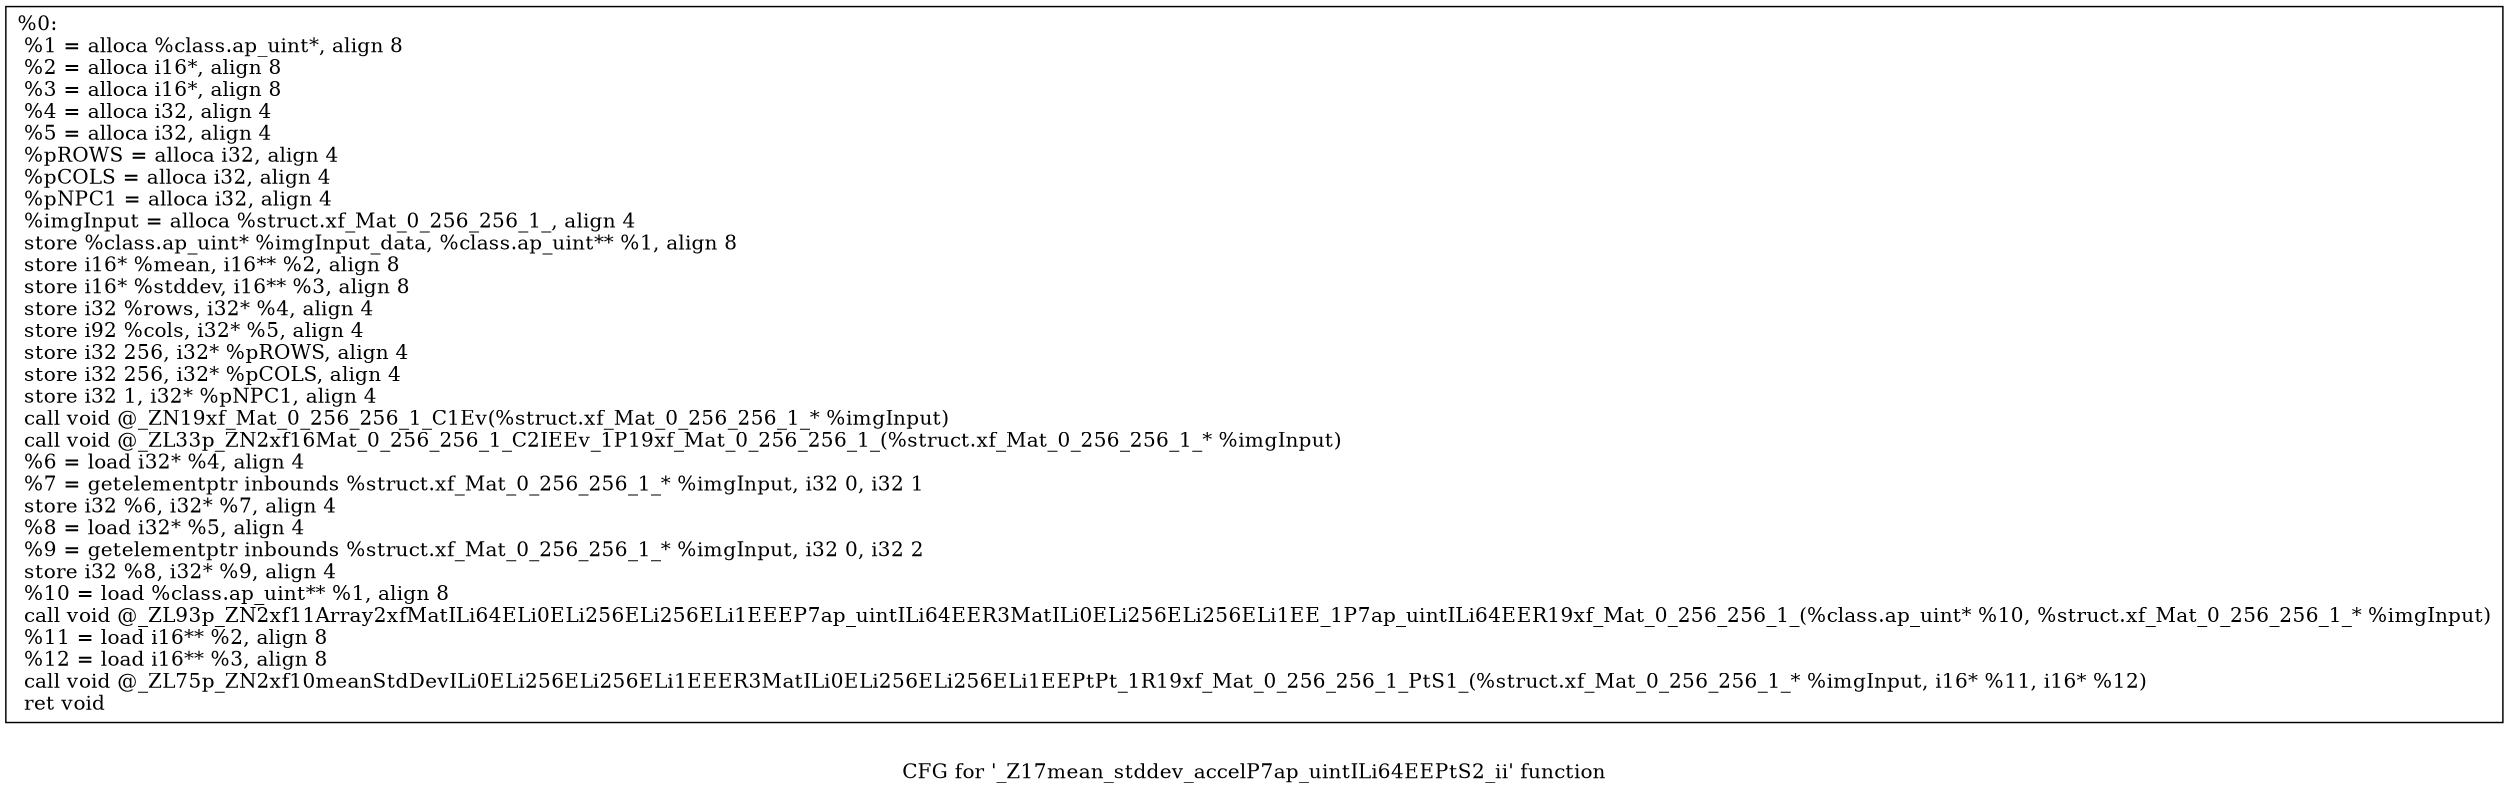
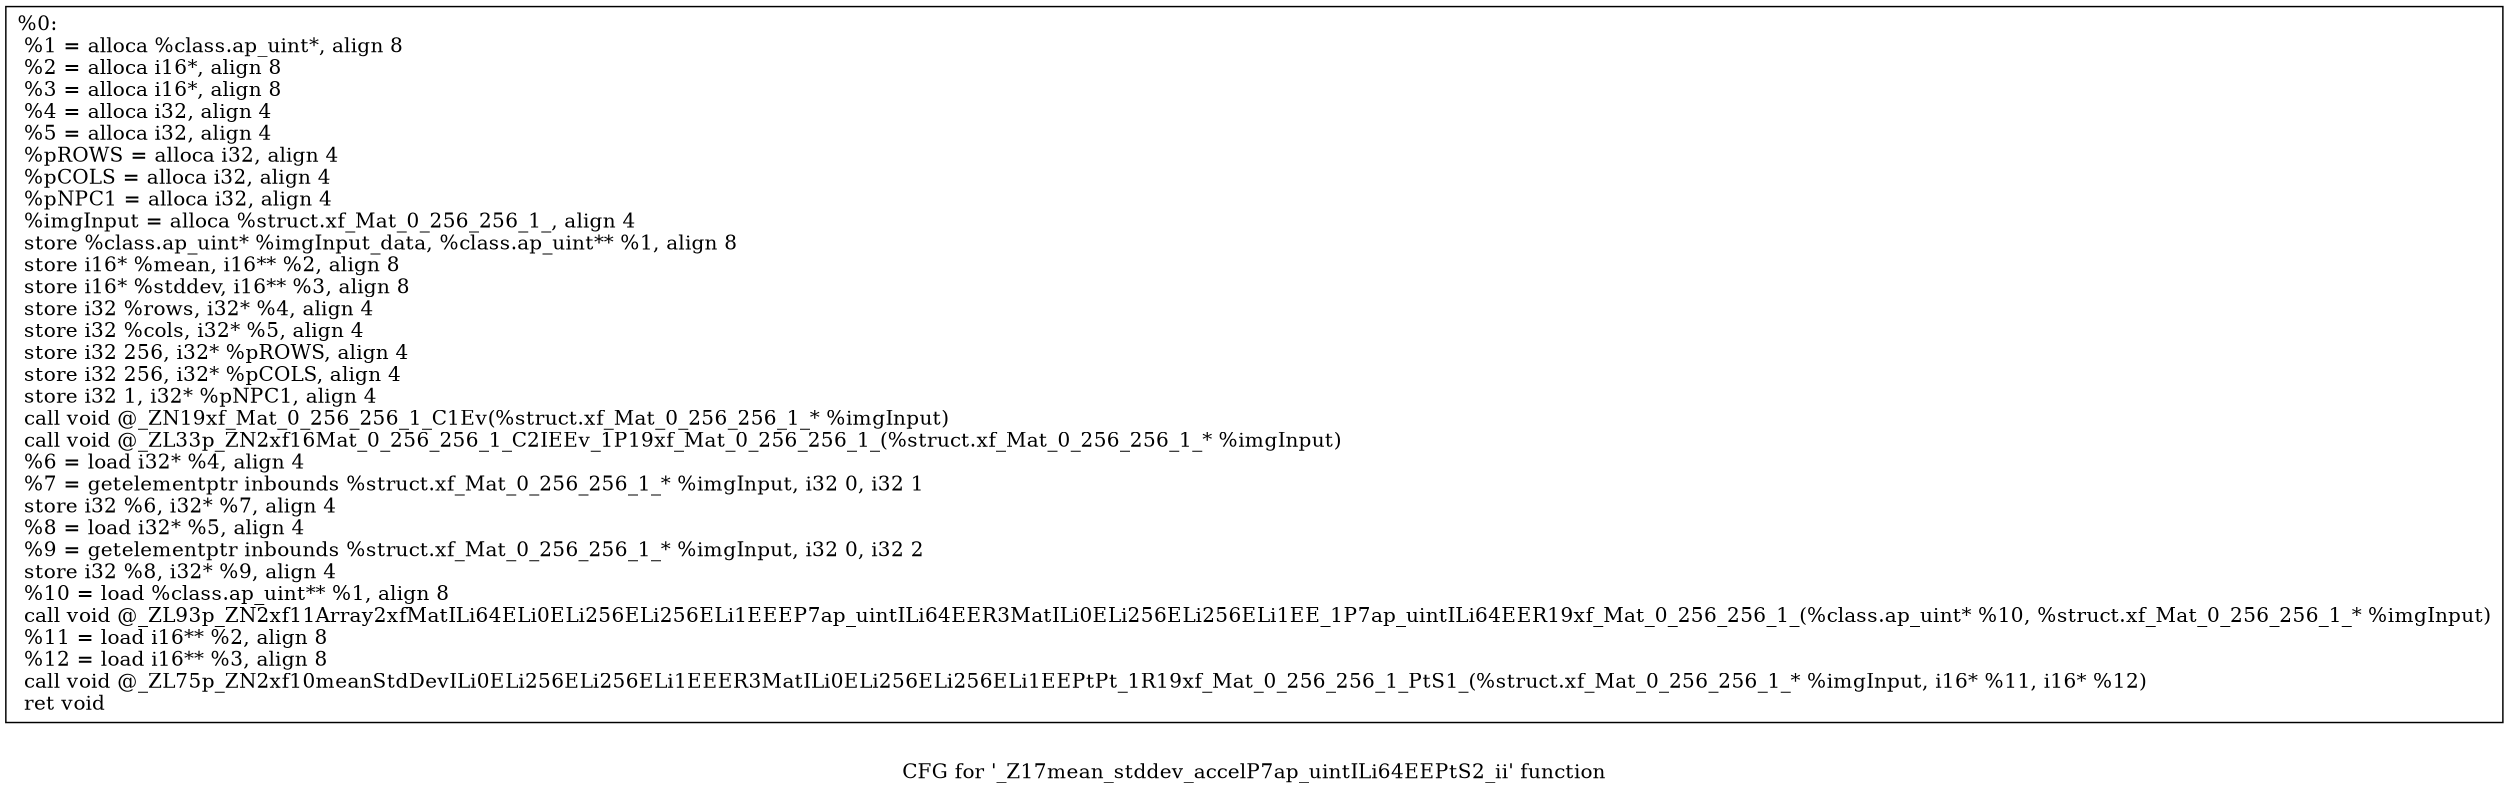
node "%0:": text "store i92 %cols, i32* %5, align 4" -> "store i32 %cols, i32* %5, align 4"
